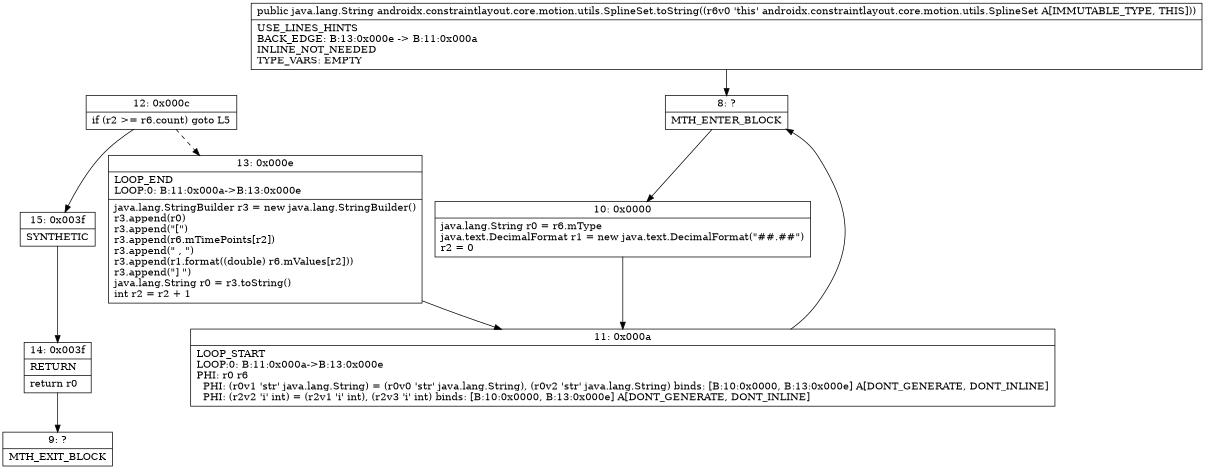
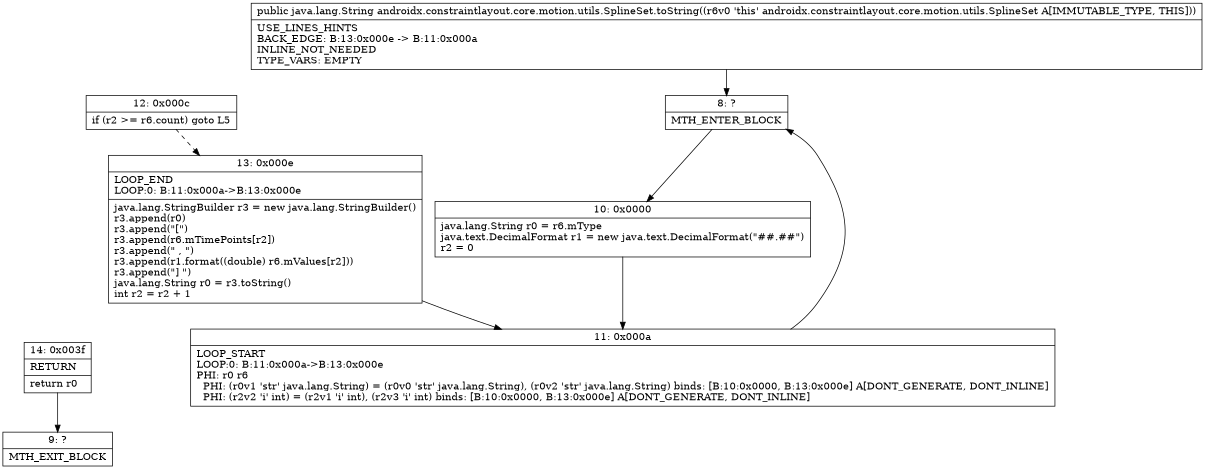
node "15: 0x003f": removed
